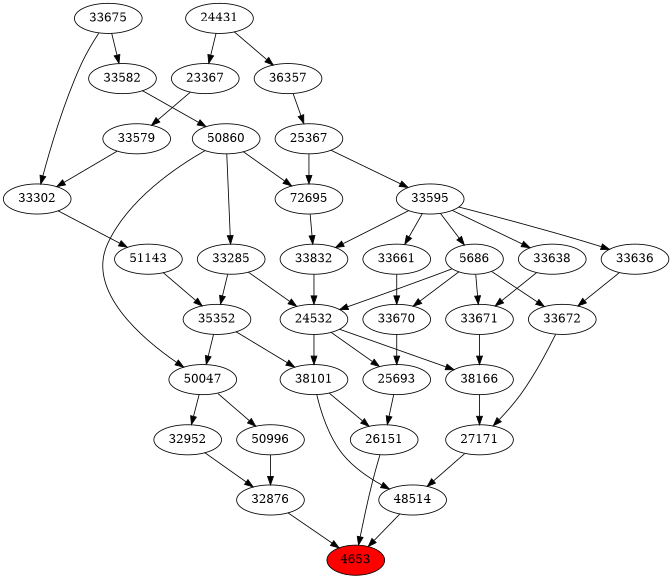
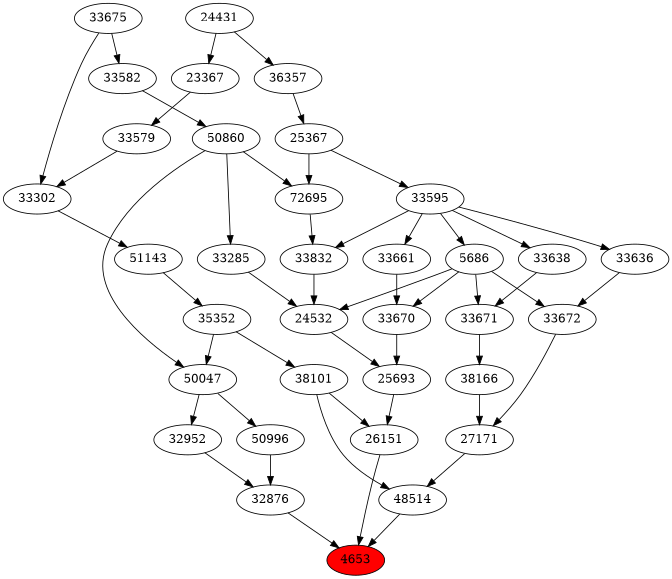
edge "33285" -> "35352": removed
edge "24532" -> "38101": removed
edge "24532" -> "38166": removed
